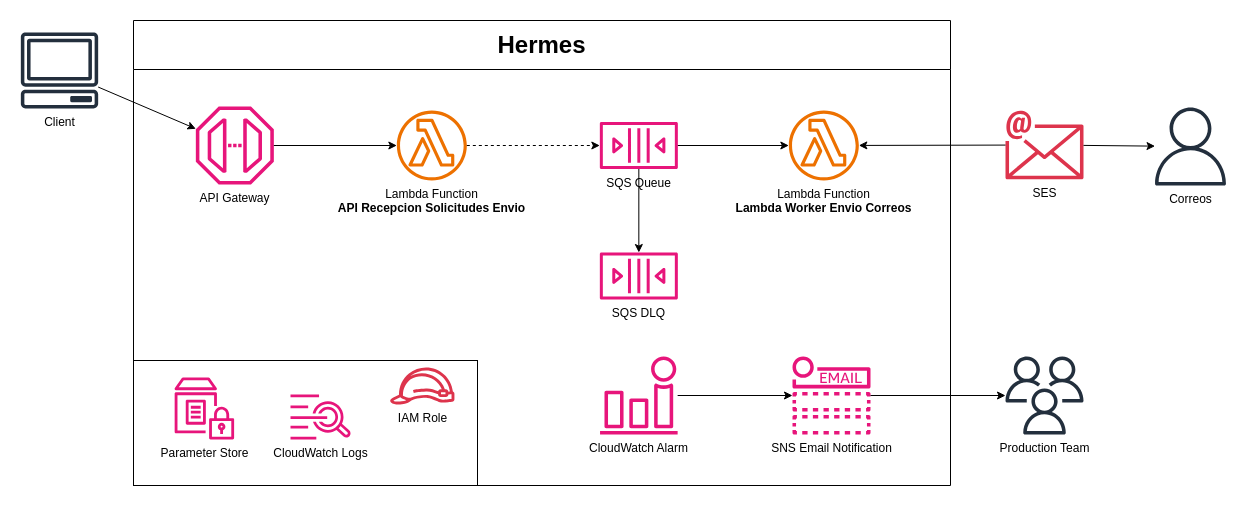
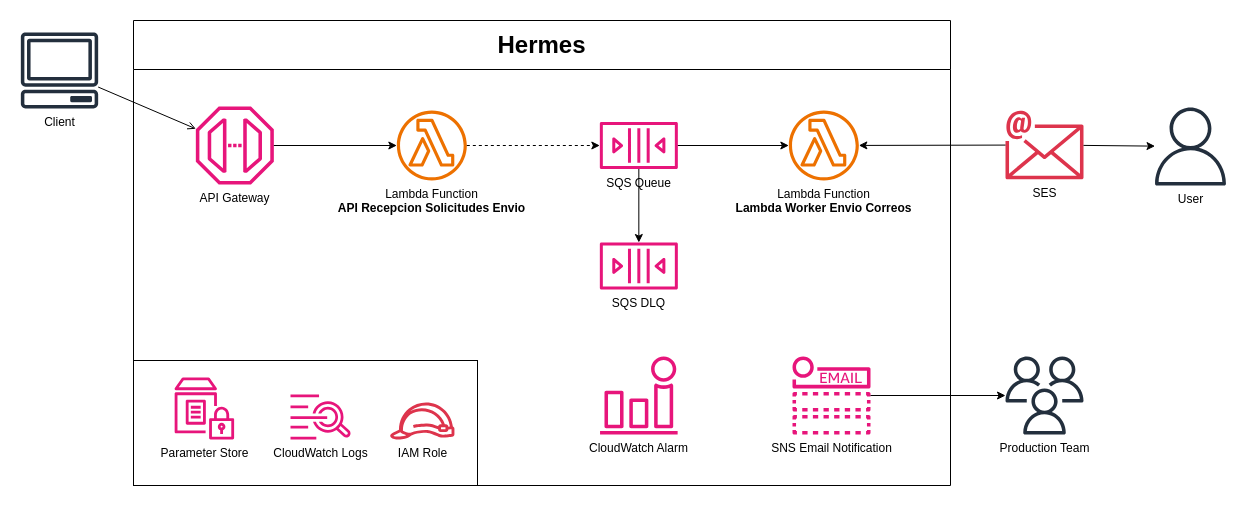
edge "Client" -> "API Gateway": arrowhead classic -> open
node "Correos": label "Correos" -> "User"
node "SQS DLQ": moved (639, 276) -> (639, 266)
node "IAM Role": moved (422, 386) -> (422, 421)
edge "CloudWatch Alarm" -> "SNS Email Notification": removed
